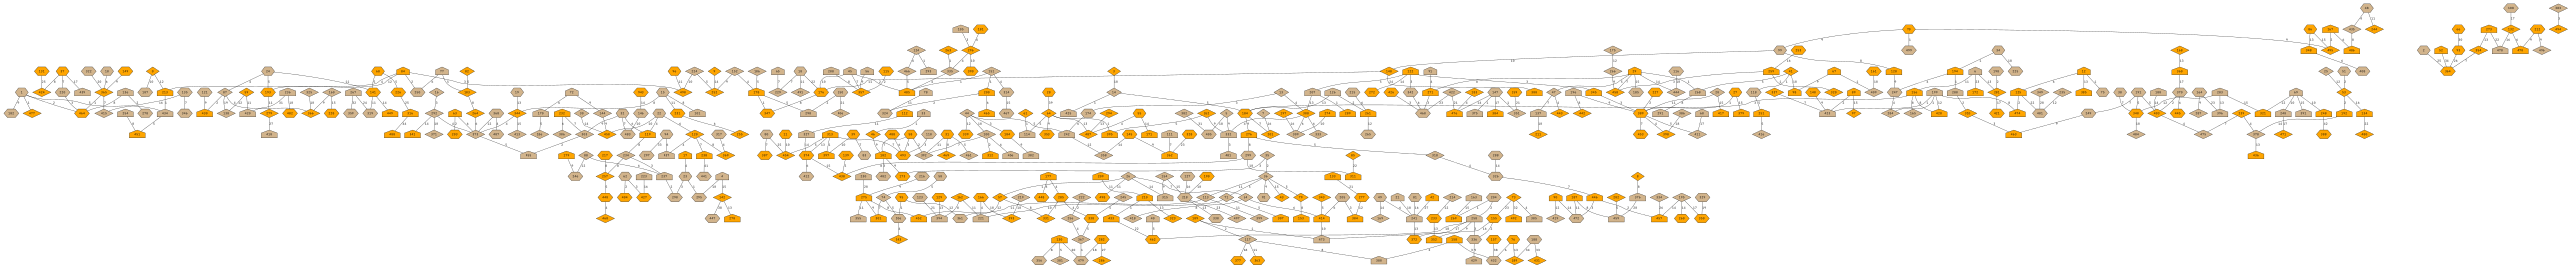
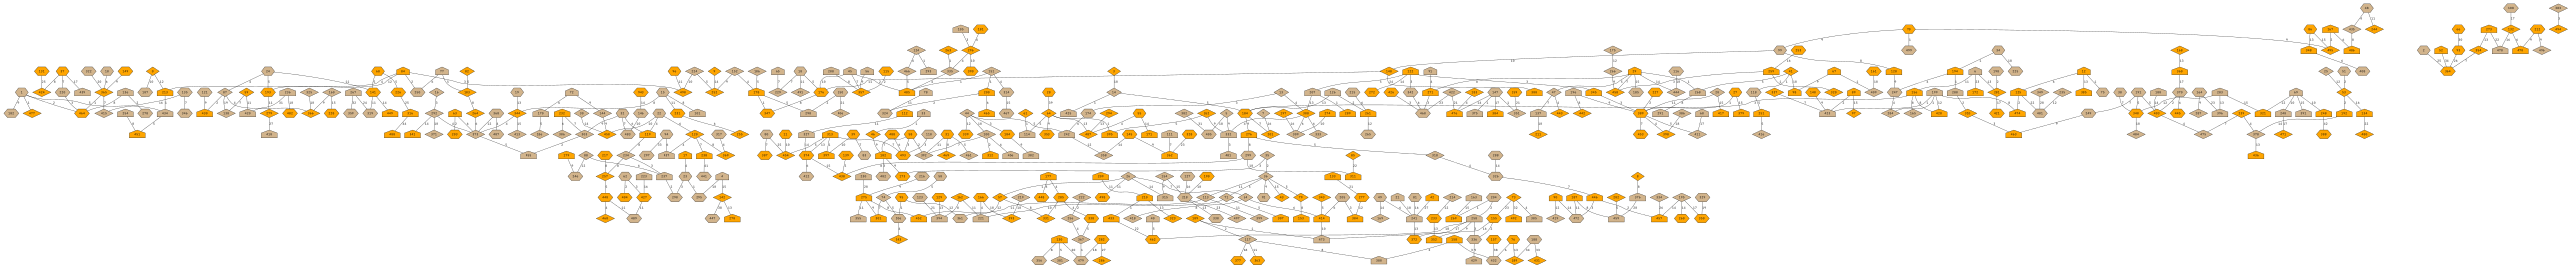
edge "18" -- "176": label "22" -> "5"
edge "59" -- "138": label "12" -> "7"
node "245": removed
node "489": added
